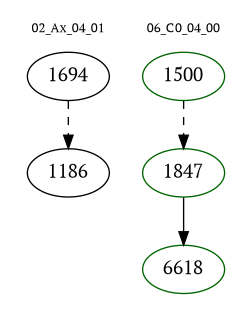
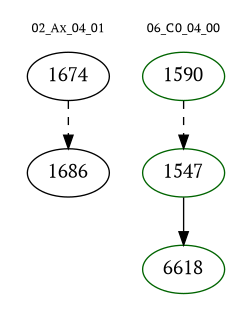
node "1694": label "1694" -> "1674"
node "1500": label "1500" -> "1590"
node "1186": label "1186" -> "1686"
node "1847": label "1847" -> "1547"
